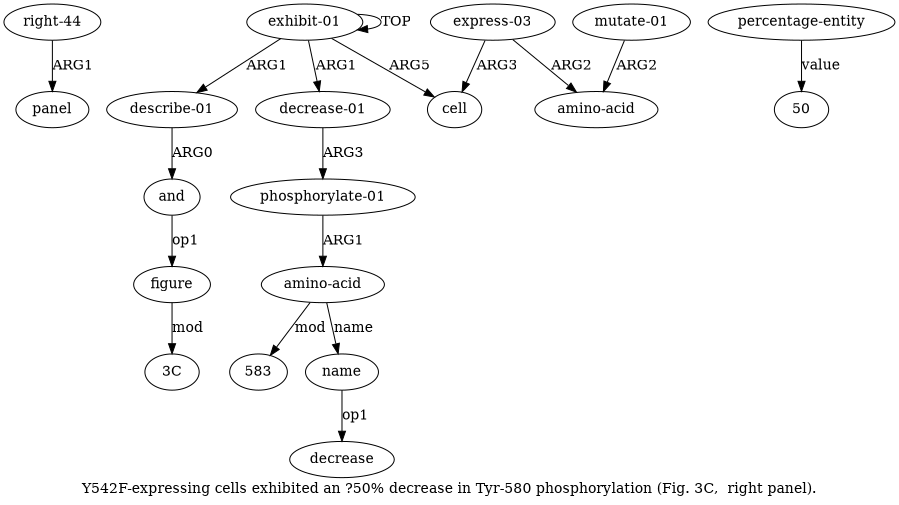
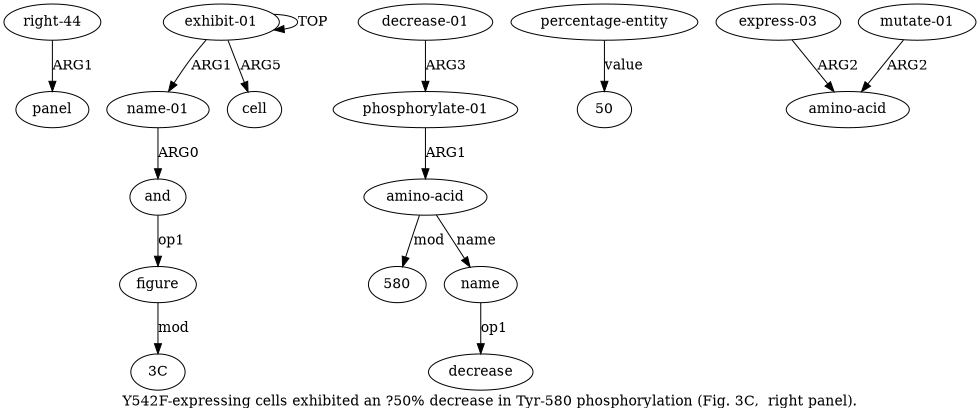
edge "exhibit-01" -> "decrease-01": removed, label "ARG1"
edge "express-03" -> "cell": removed, label "ARG3"
node "describe-01": label "describe-01" -> "name-01"
node "583": label "583" -> "580"
